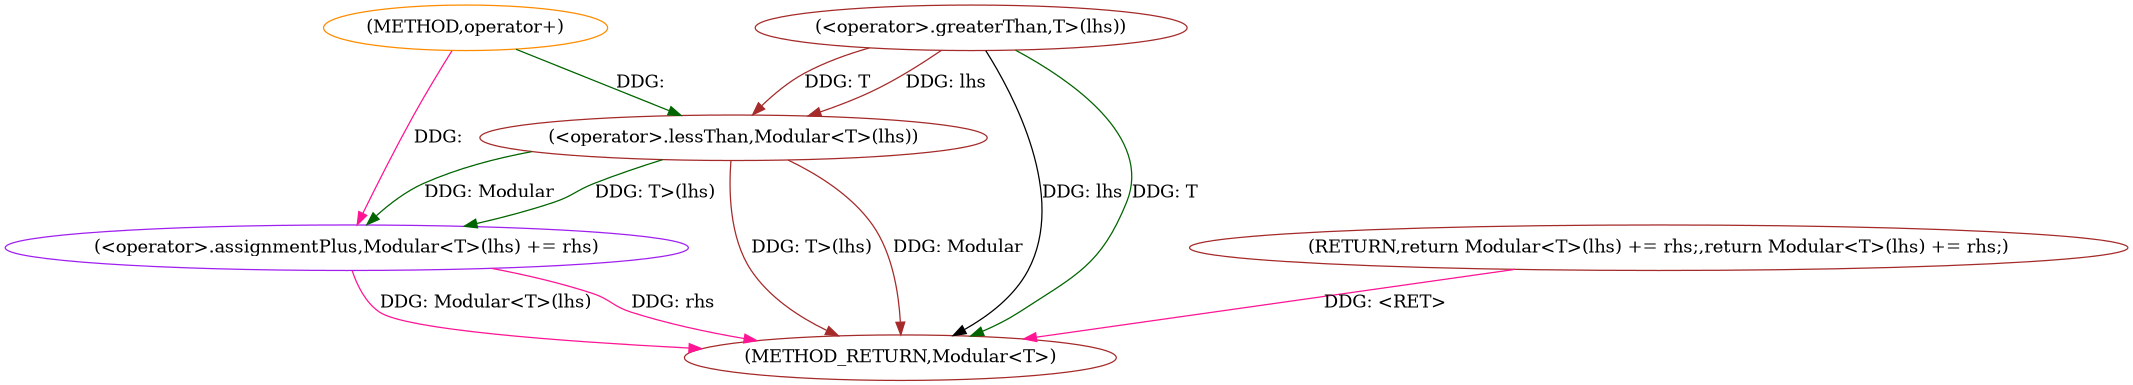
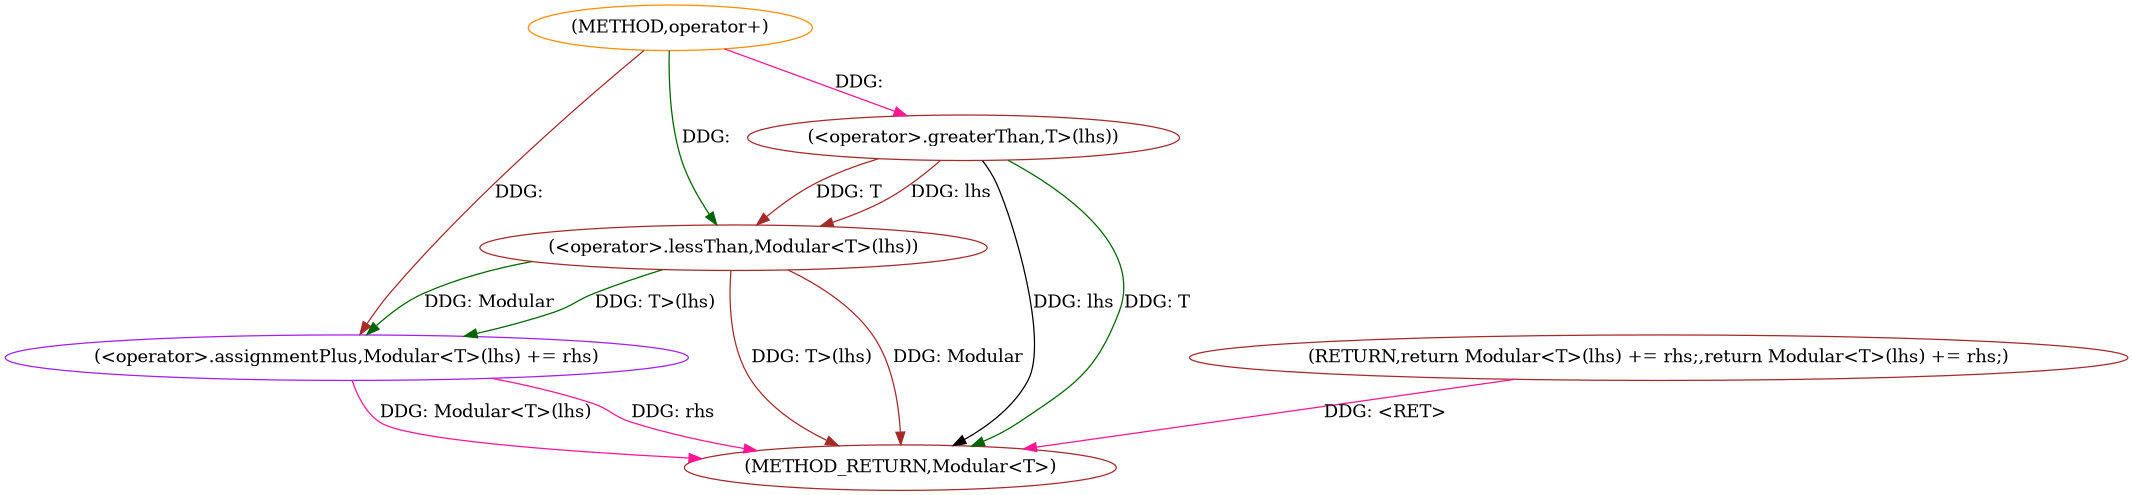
edge "(METHOD,operator+)" -> "(<operator>.greaterThan,T>(lhs))": added, label "DDG:"
edge "(METHOD,operator+)" -> "(<operator>.assignmentPlus,Modular<T>(lhs) += rhs)": color deeppink -> brown
